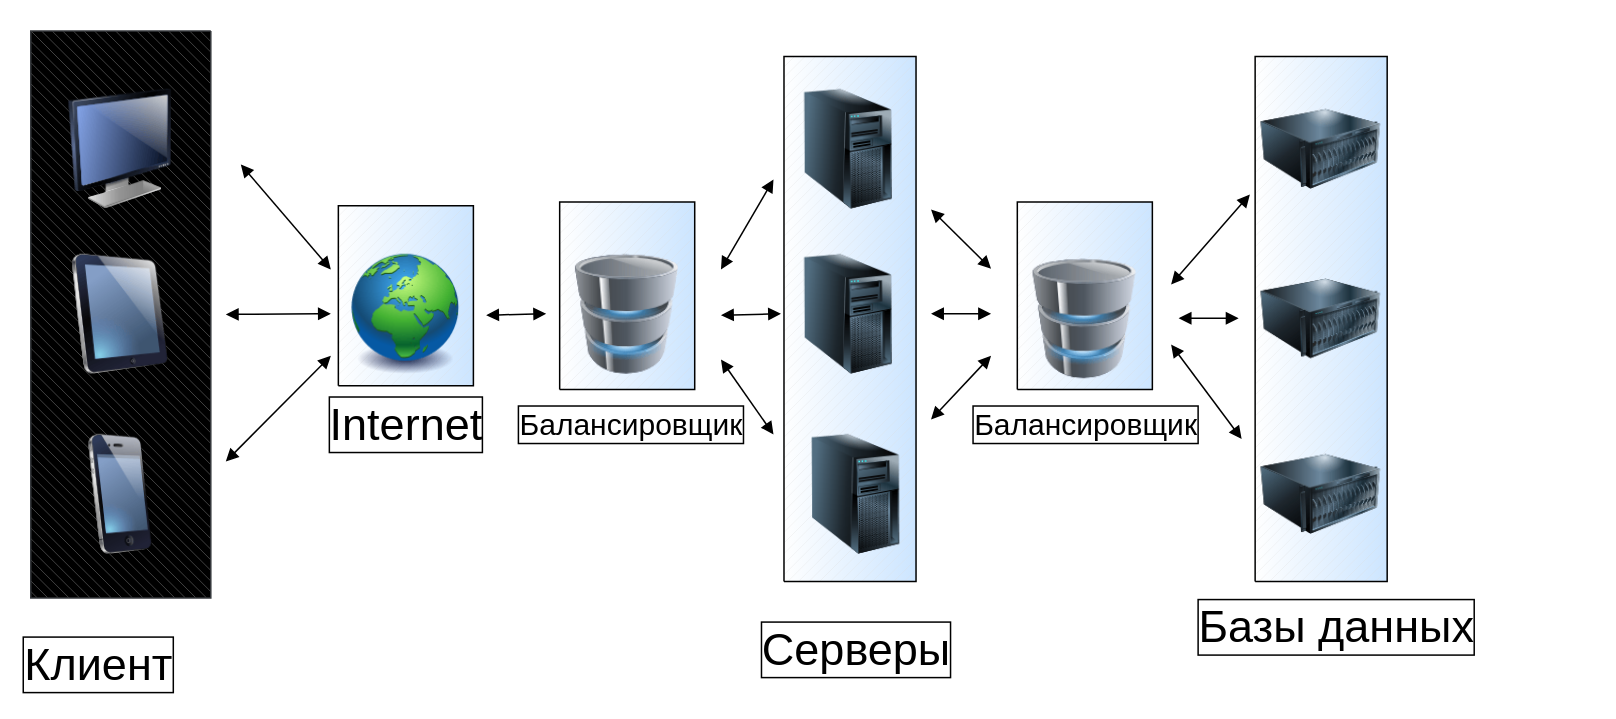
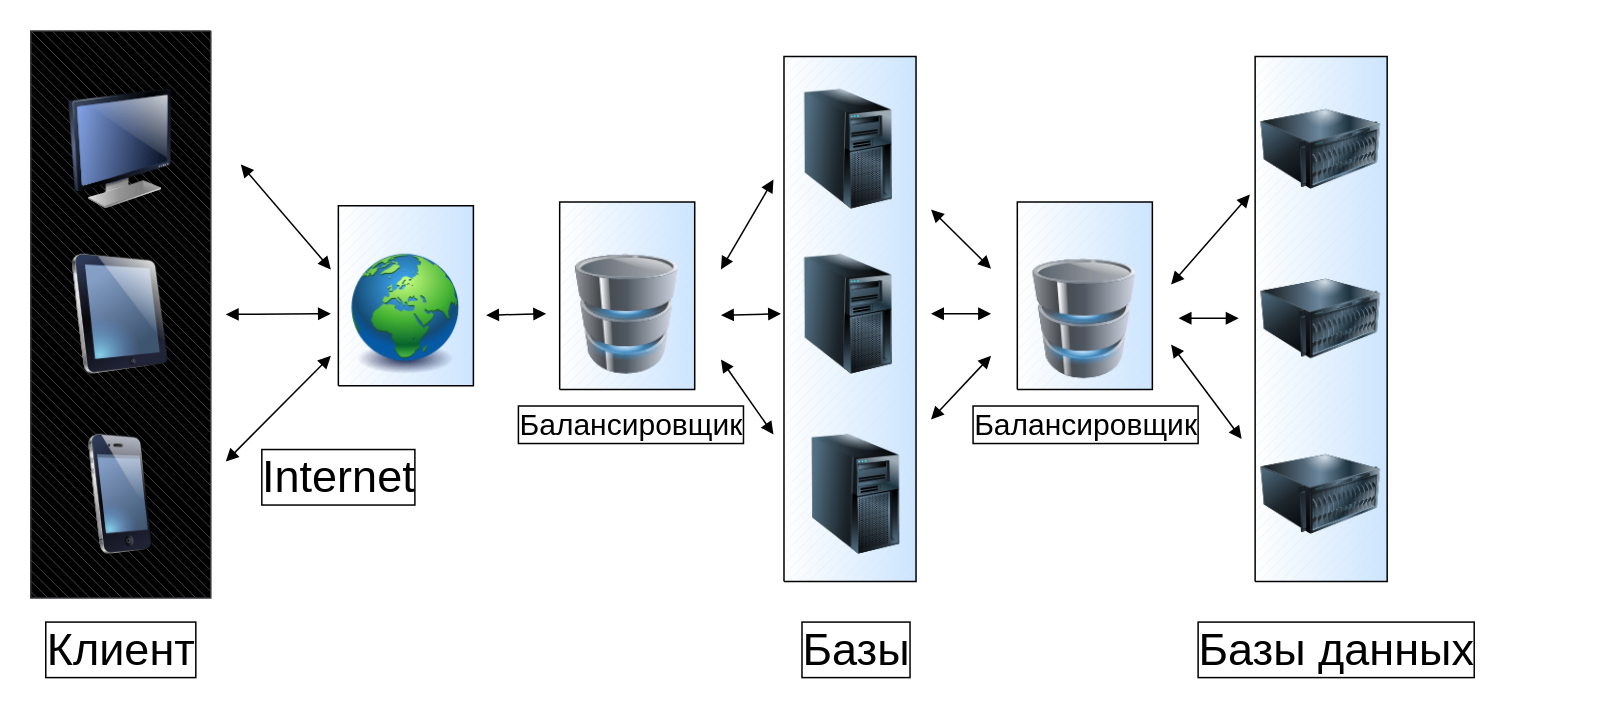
node "Internet": moved (406, 424) -> (338, 476)
node "Базы данных": moved (1336, 626) -> (1336, 649)
node "Серверы": label "Серверы" -> "Базы"
node "Клиент": moved (98, 664) -> (121, 649)
